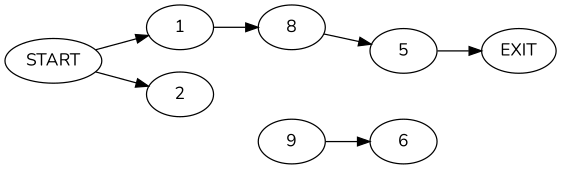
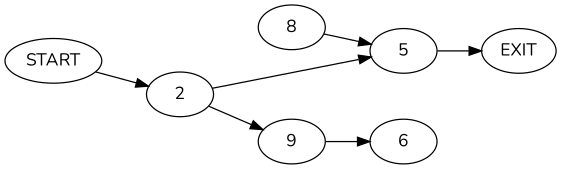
node "1": removed
edge "2" -> "5": added
edge "2" -> "9": added
